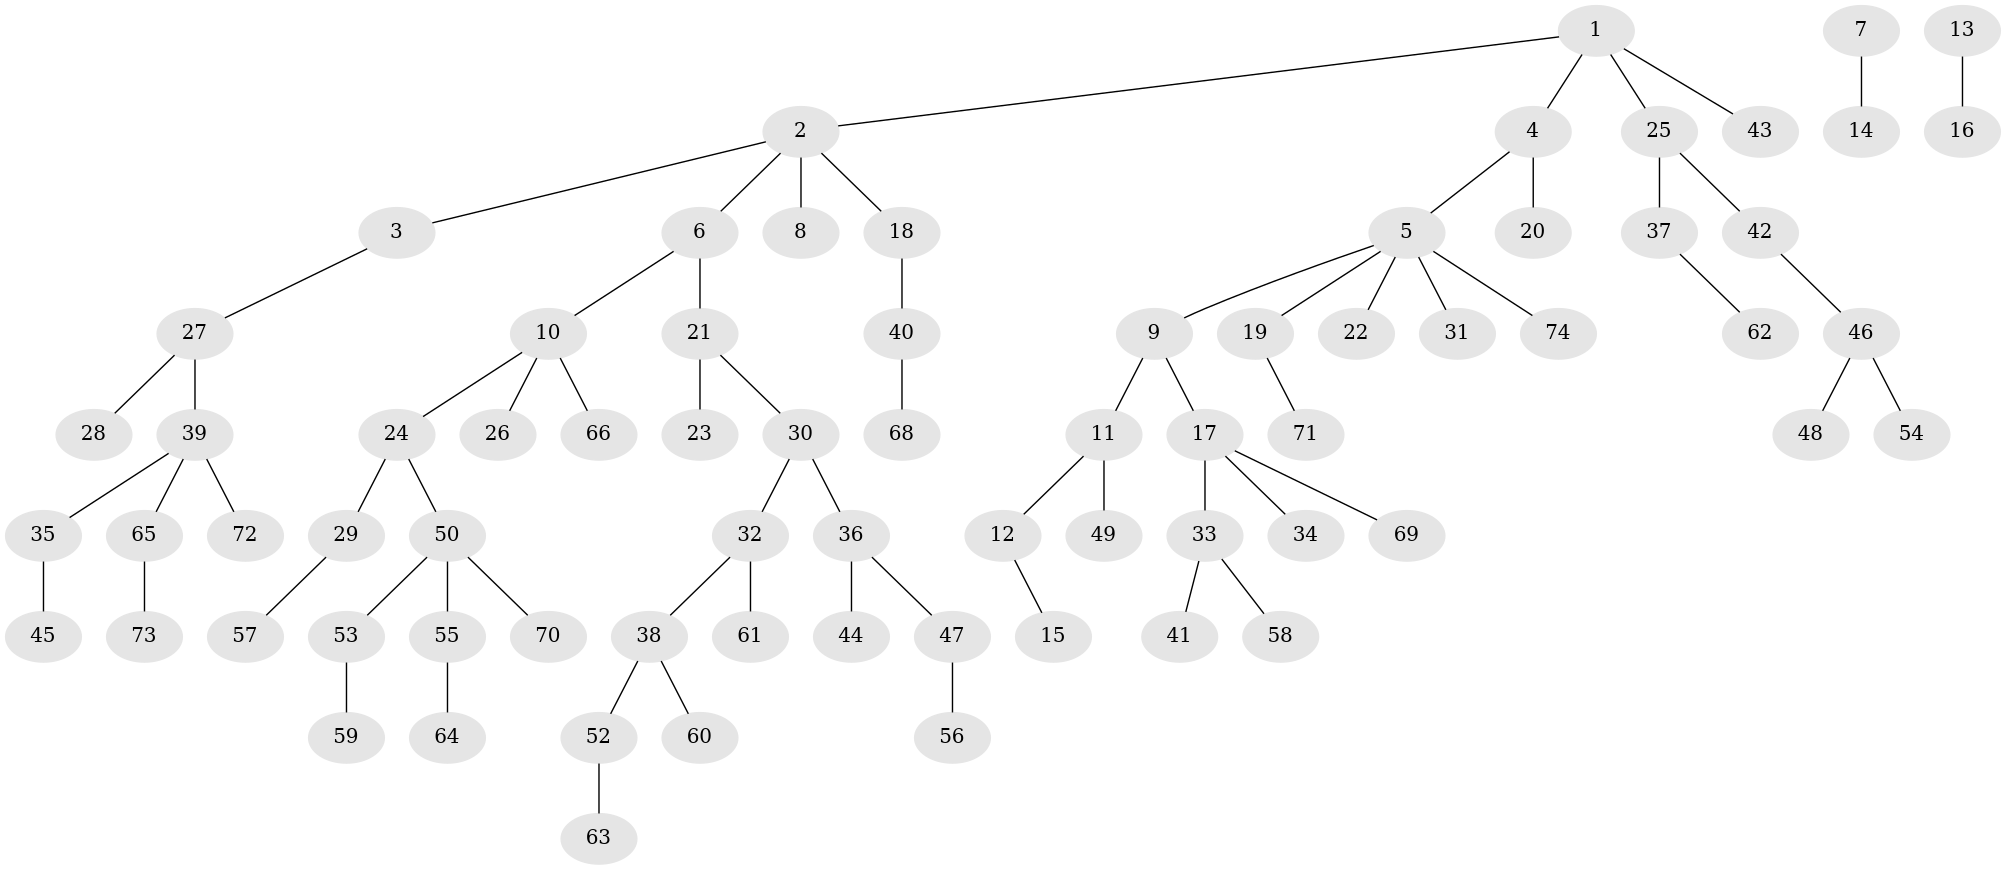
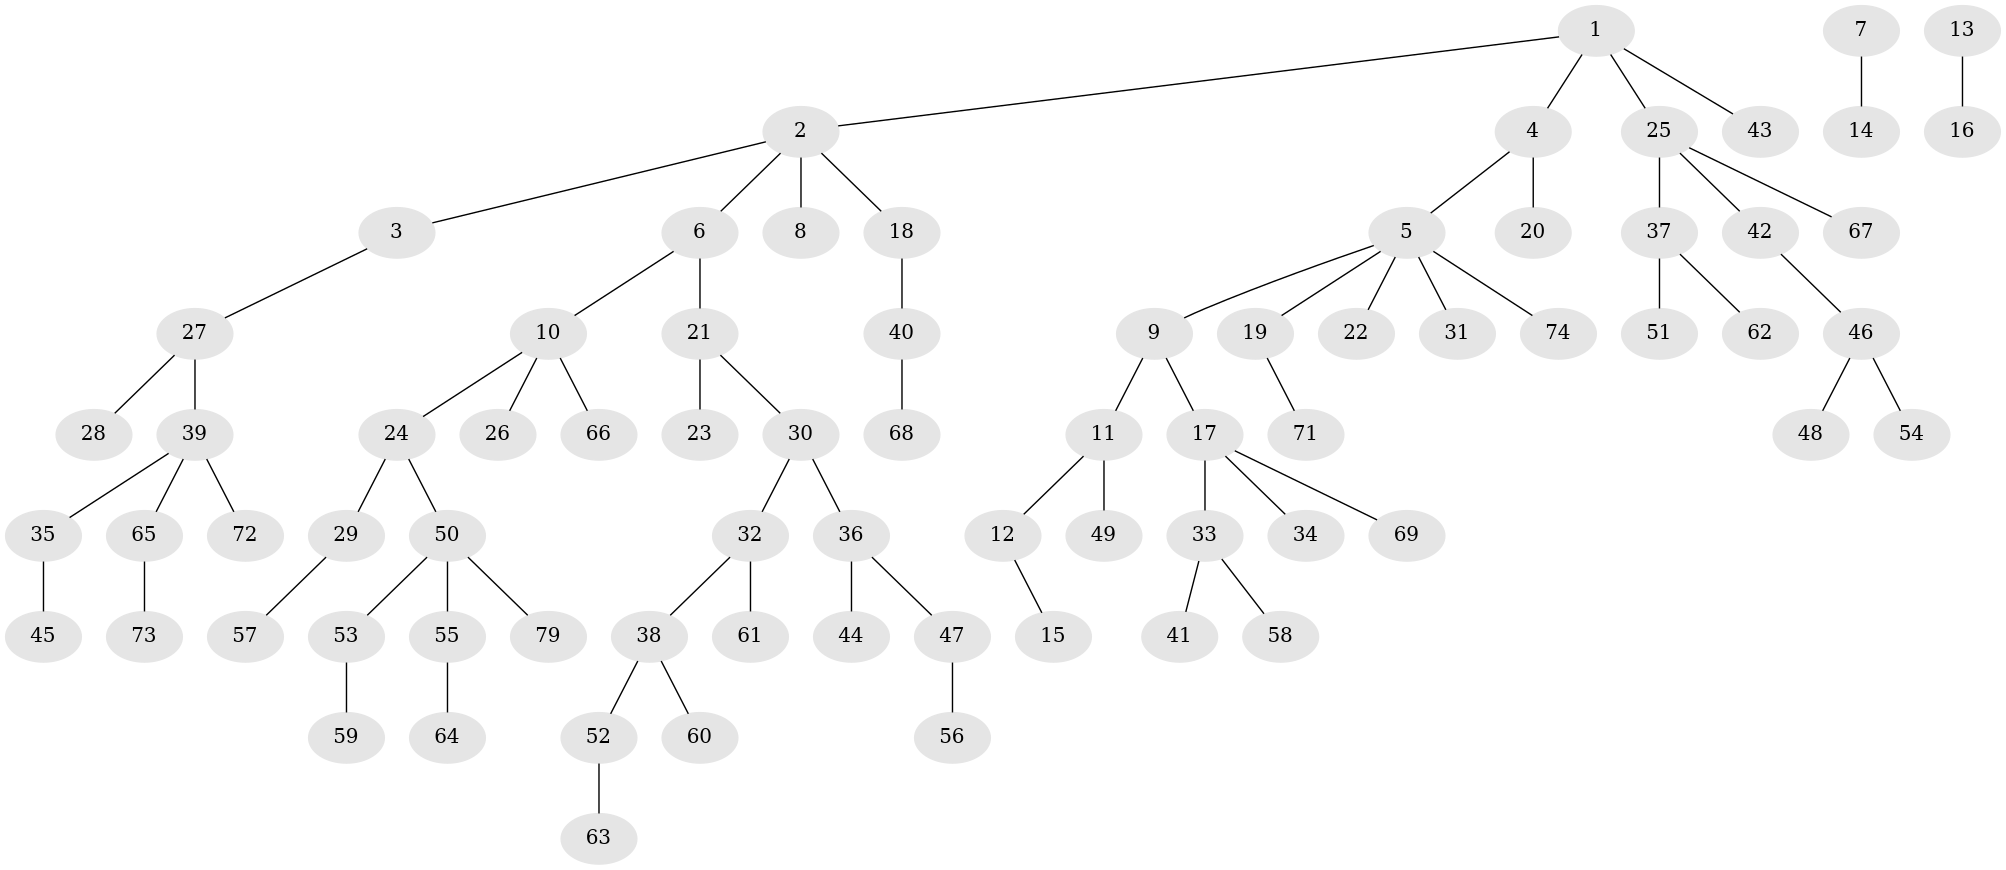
node "67": added
node "51": added
node "70": label "70" -> "79"
